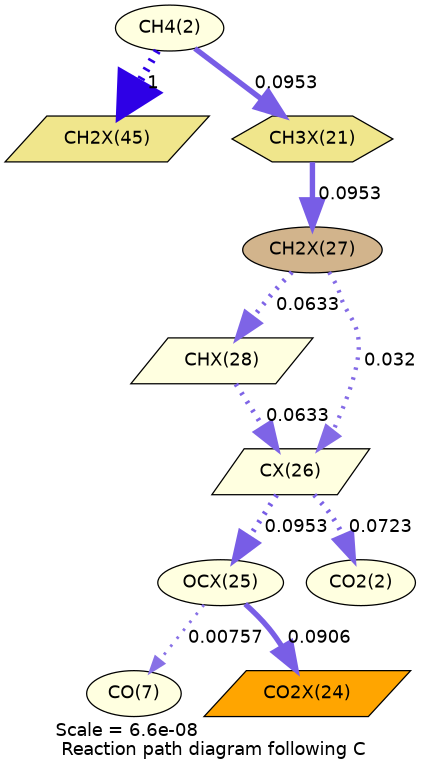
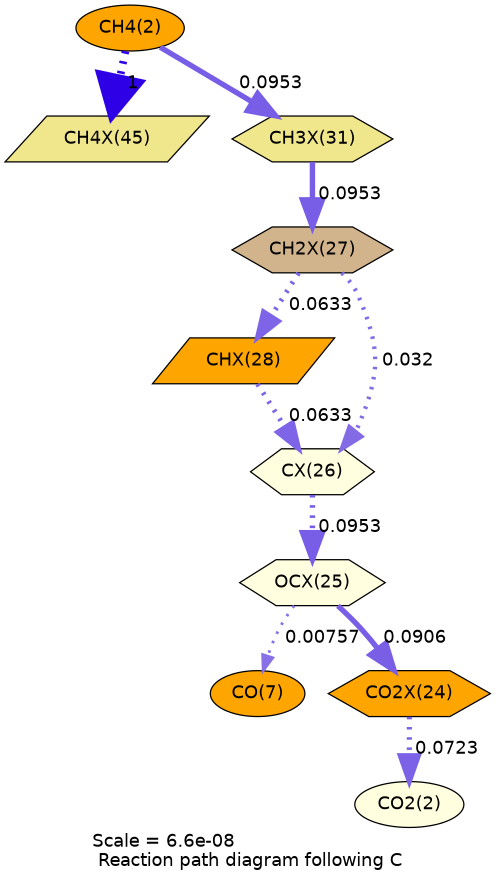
node "CH4(2)": fillcolor lightyellow -> orange
node "CH2X(45)": label "CH2X(45)" -> "CH4X(45)"
node "CH3X(21)": label "CH3X(21)" -> "CH3X(31)"
node "CH2X(27)": shape ellipse -> hexagon
node "CHX(28)": fillcolor lightyellow -> orange
node "CX(26)": shape parallelogram -> hexagon
edge "CX(26)" -> "CO2(2)": now "CO2X(24)" -> "CO2(2)"
node "OCX(25)": shape ellipse -> hexagon
node "CO(7)": fillcolor lightyellow -> orange
node "CO2X(24)": shape parallelogram -> hexagon
